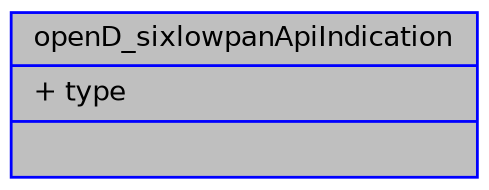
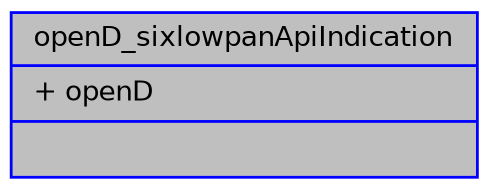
node "openD_sixlowpanApiIndication": text "+ type" -> "+ openD"
